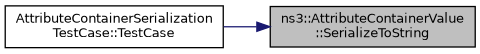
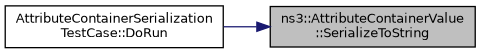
node "AttributeContainerSerialization TestCase::TestCase": label "AttributeContainerSerialization TestCase::TestCase" -> "AttributeContainerSerialization TestCase::DoRun"
